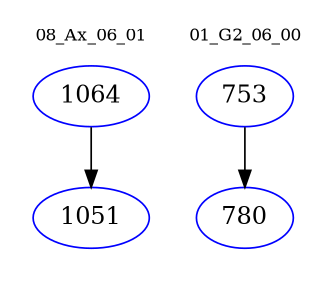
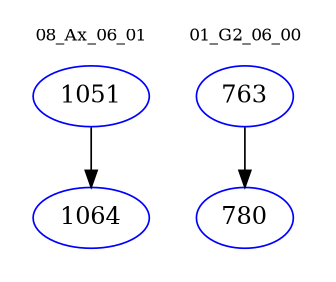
node "753": label "753" -> "763"
edge "1064" -> "1051": reversed
